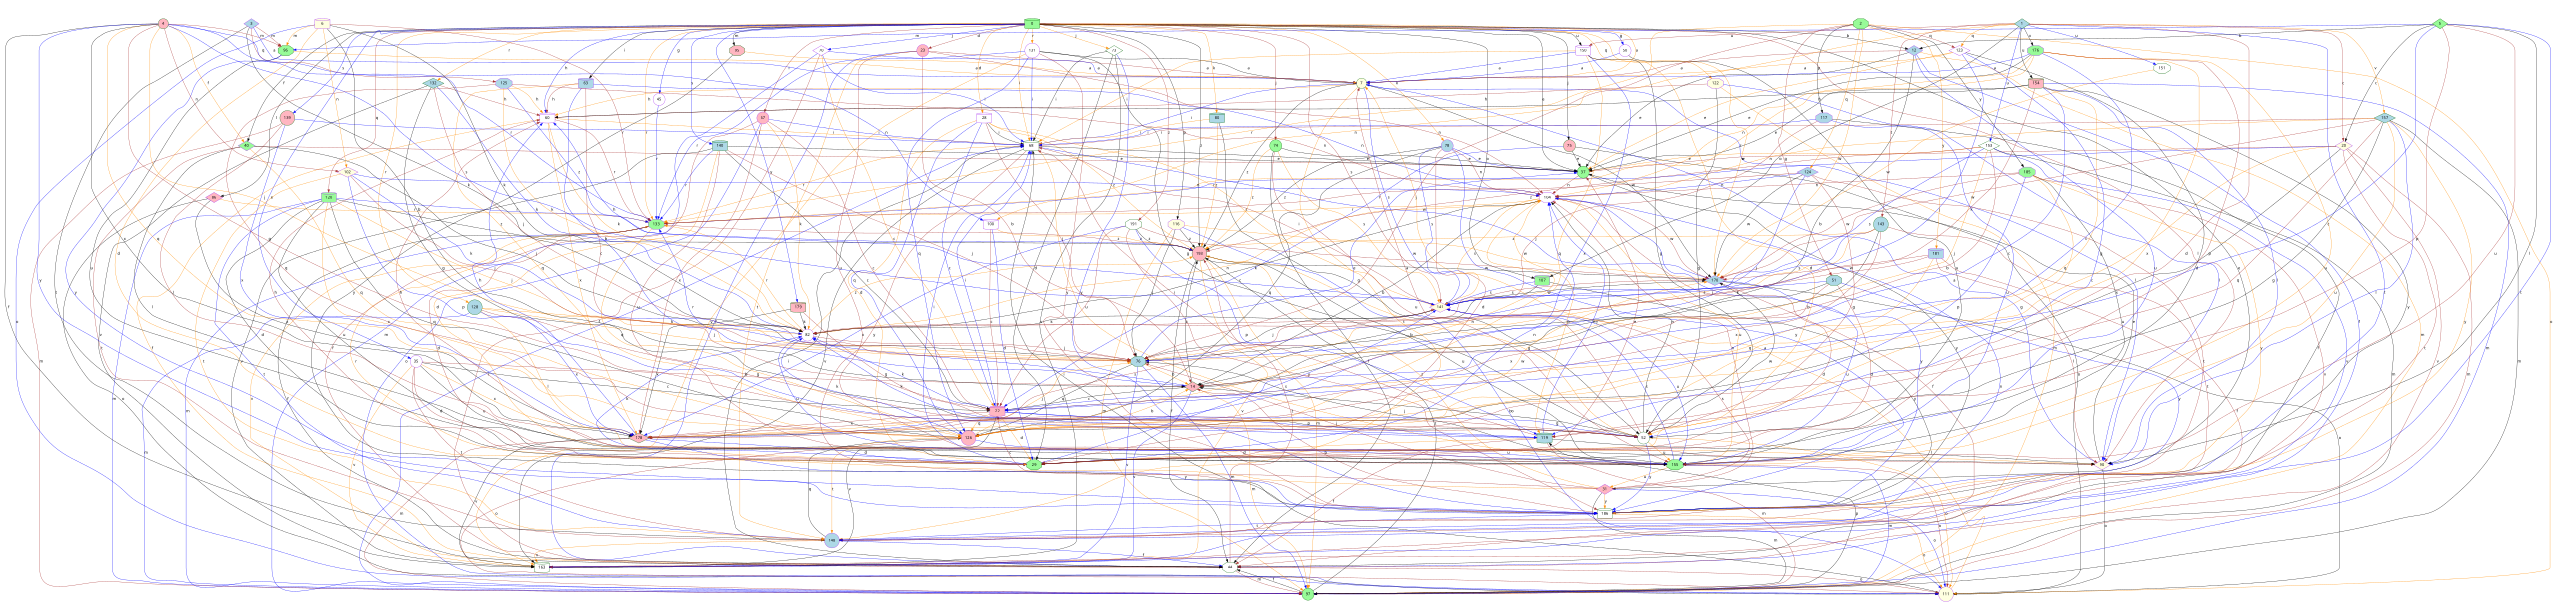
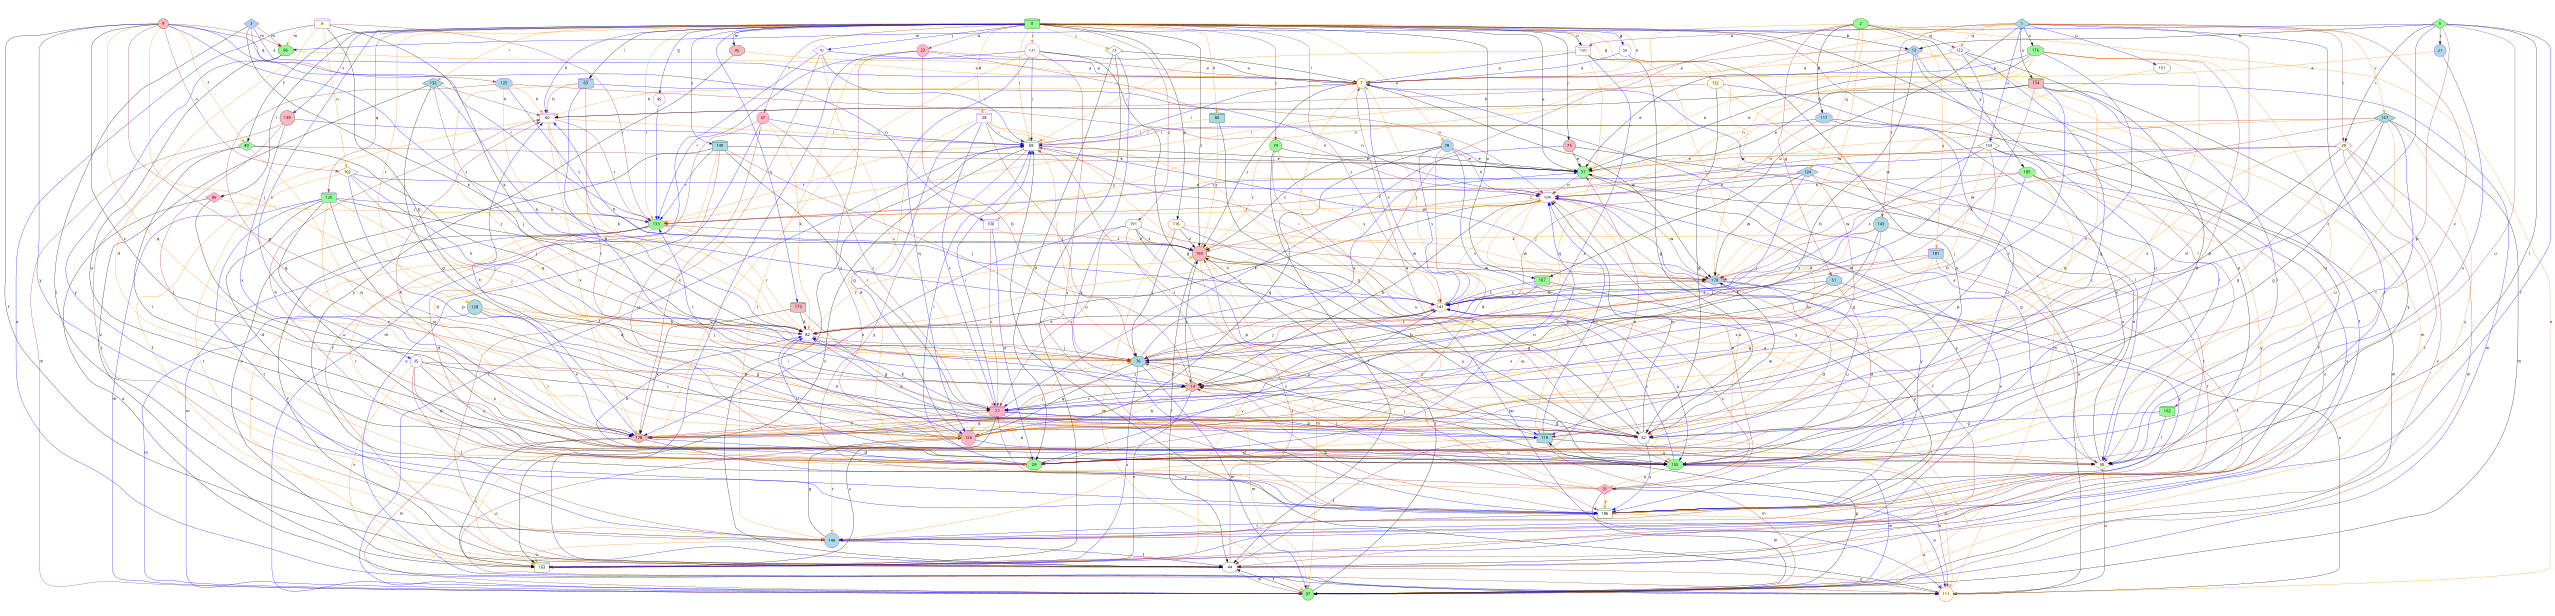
node "21": added
edge "73" -> "68": now "73" -> "7"
node "162": added
